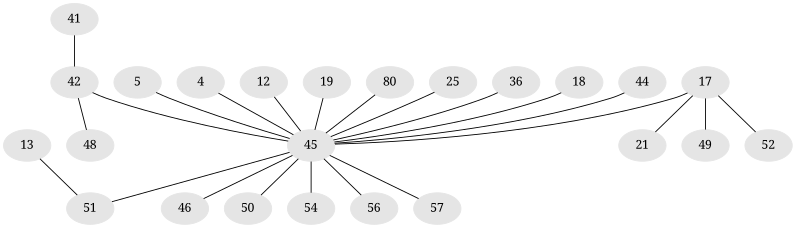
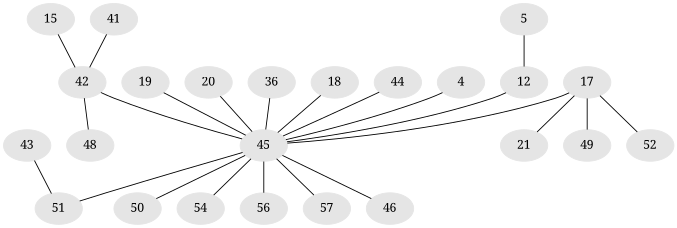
node "15": added
node "80": label "80" -> "20"
node "25": removed
edge "5" -- "45": now "5" -- "12"
node "13": label "13" -> "43"
